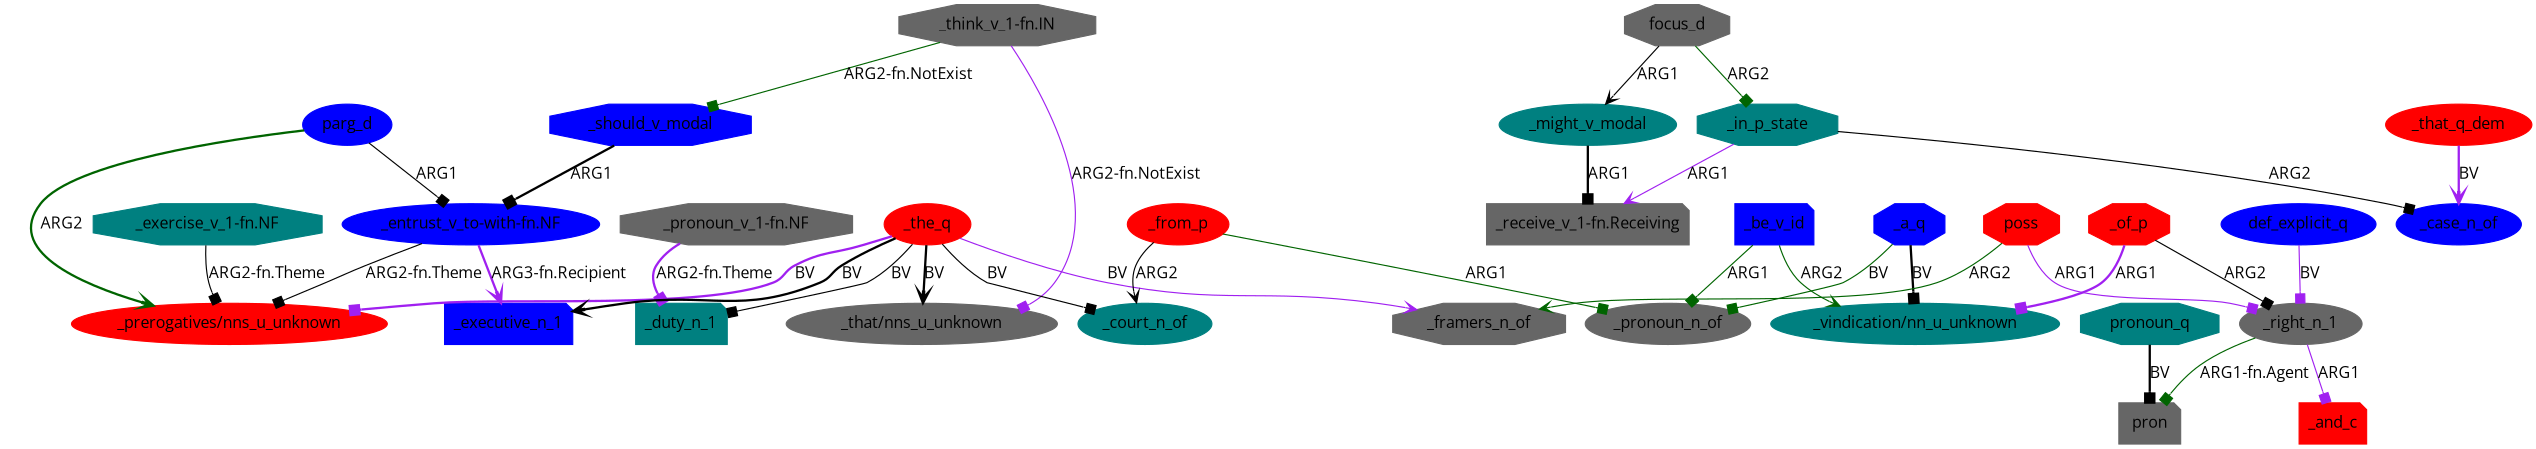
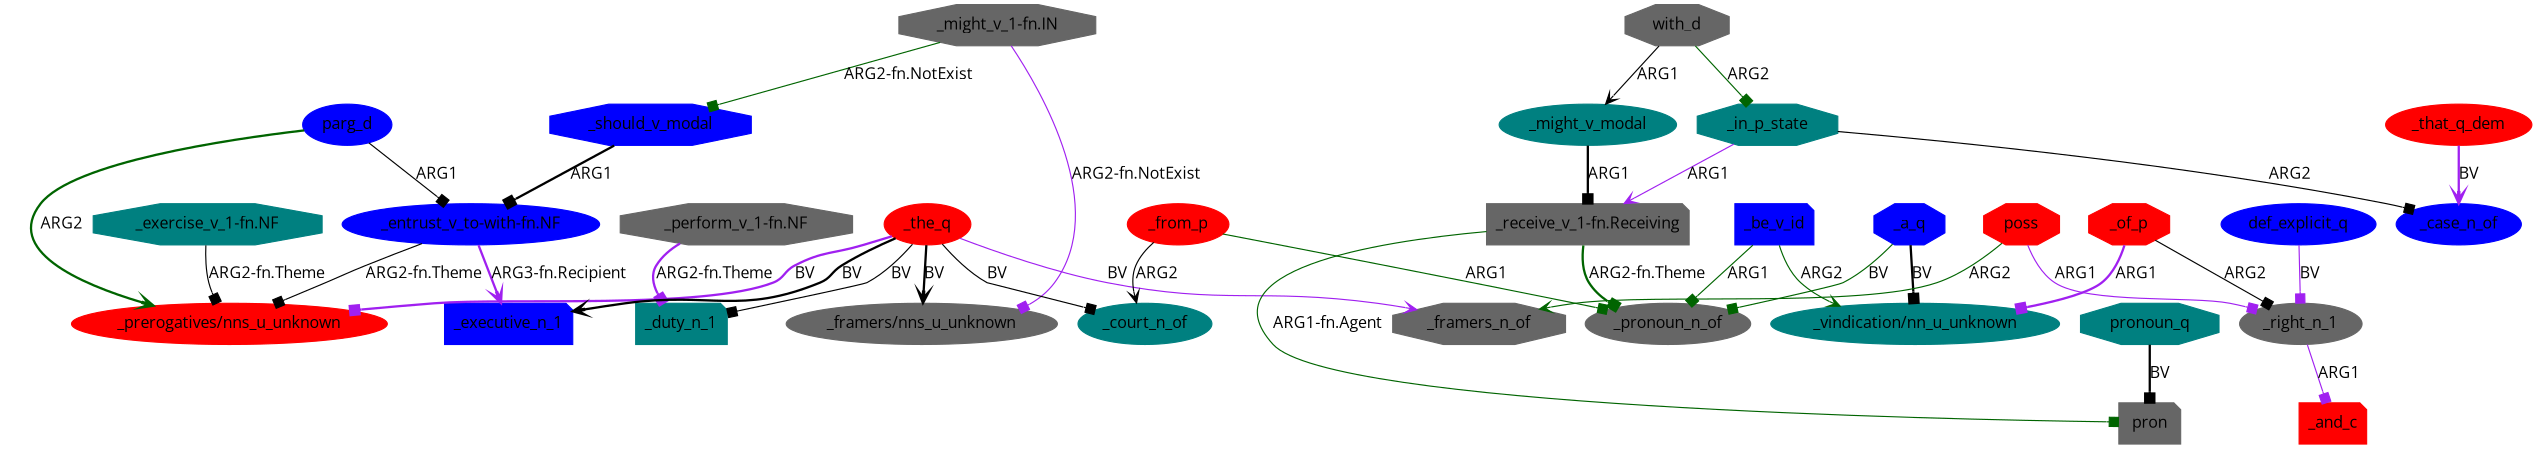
node "_think_v_1-fn.IN": label "_think_v_1-fn.IN" -> "_might_v_1-fn.IN"
node "focus_d": label "focus_d" -> "with_d"
node "_pronoun_v_1-fn.NF": label "_pronoun_v_1-fn.NF" -> "_perform_v_1-fn.NF"
edge "_receive_v_1-fn.Receiving" -> "_pronoun_n_of": added, label "ARG2-fn.Theme"
node "_that/nns_u_unknown": label "_that/nns_u_unknown" -> "_framers/nns_u_unknown"
edge "_right_n_1" -> "pron": now "_receive_v_1-fn.Receiving" -> "pron"
